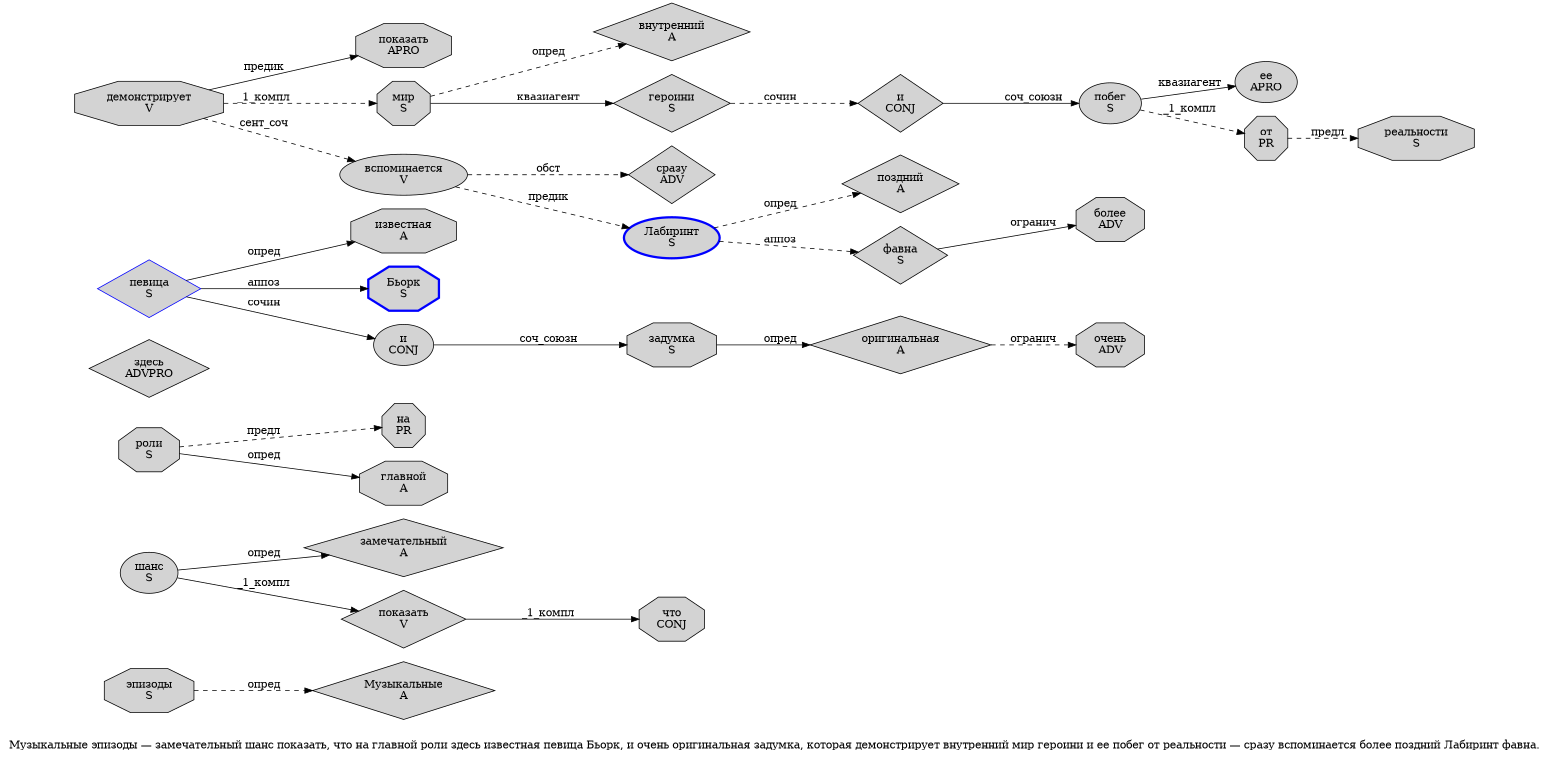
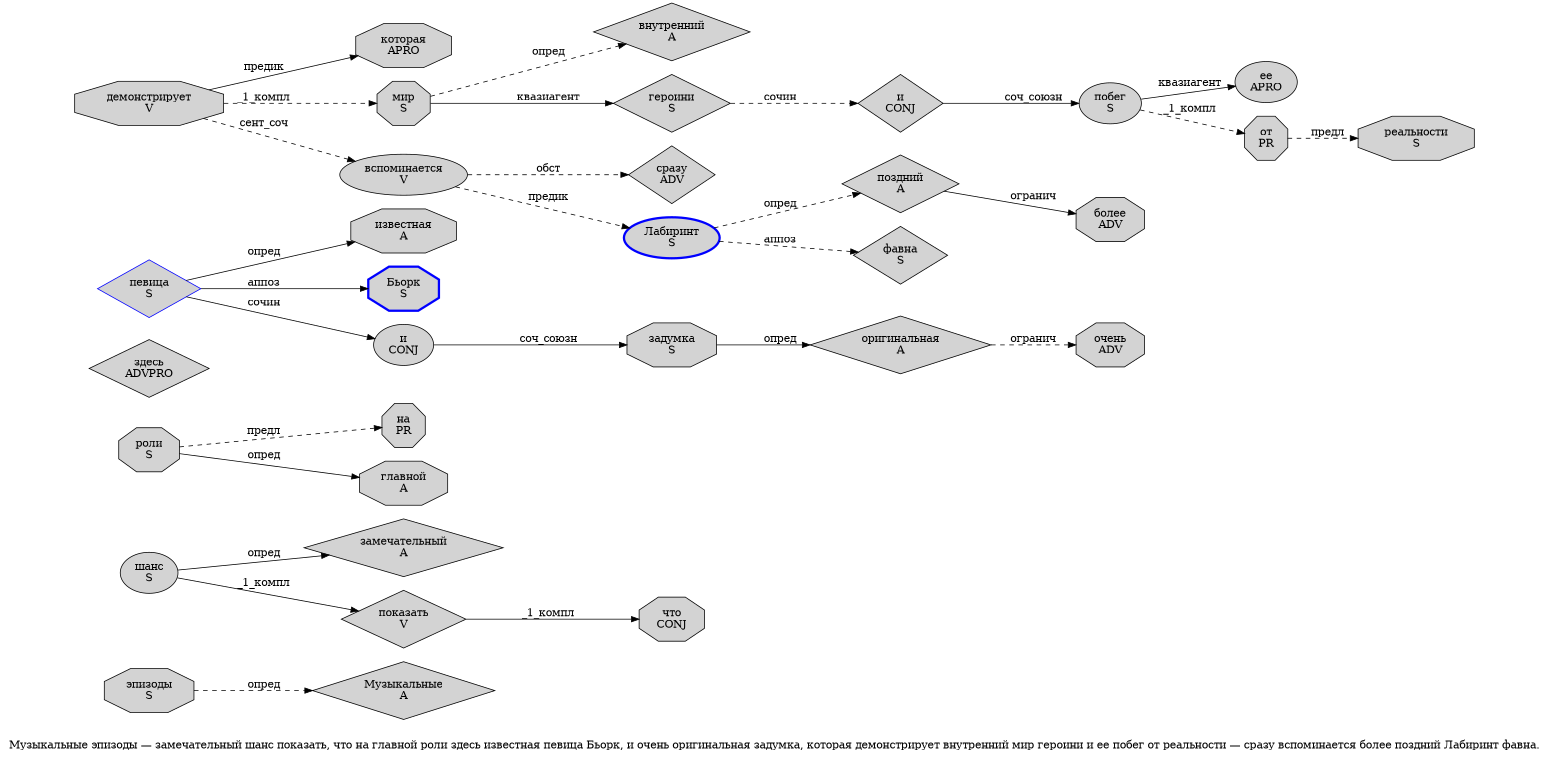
node "показать APRO": label "показать APRO" -> "которая APRO"
edge "фавна S" -> "более ADV": now "поздний A" -> "более ADV"
